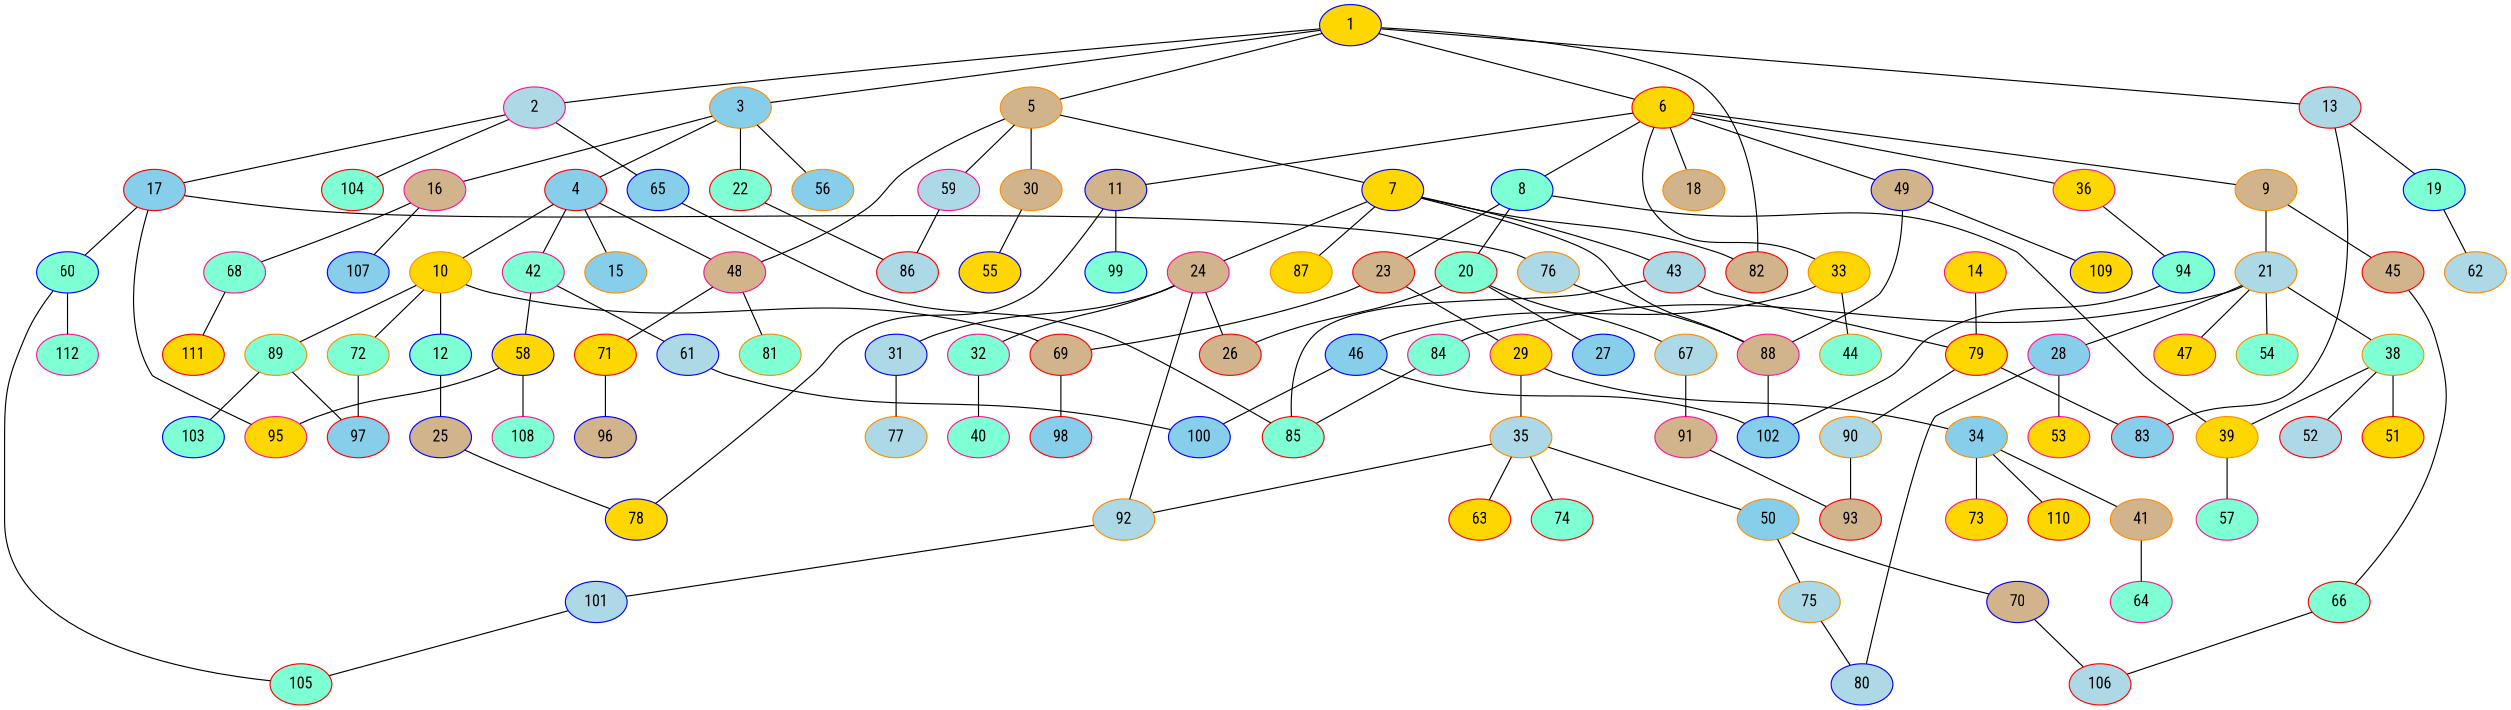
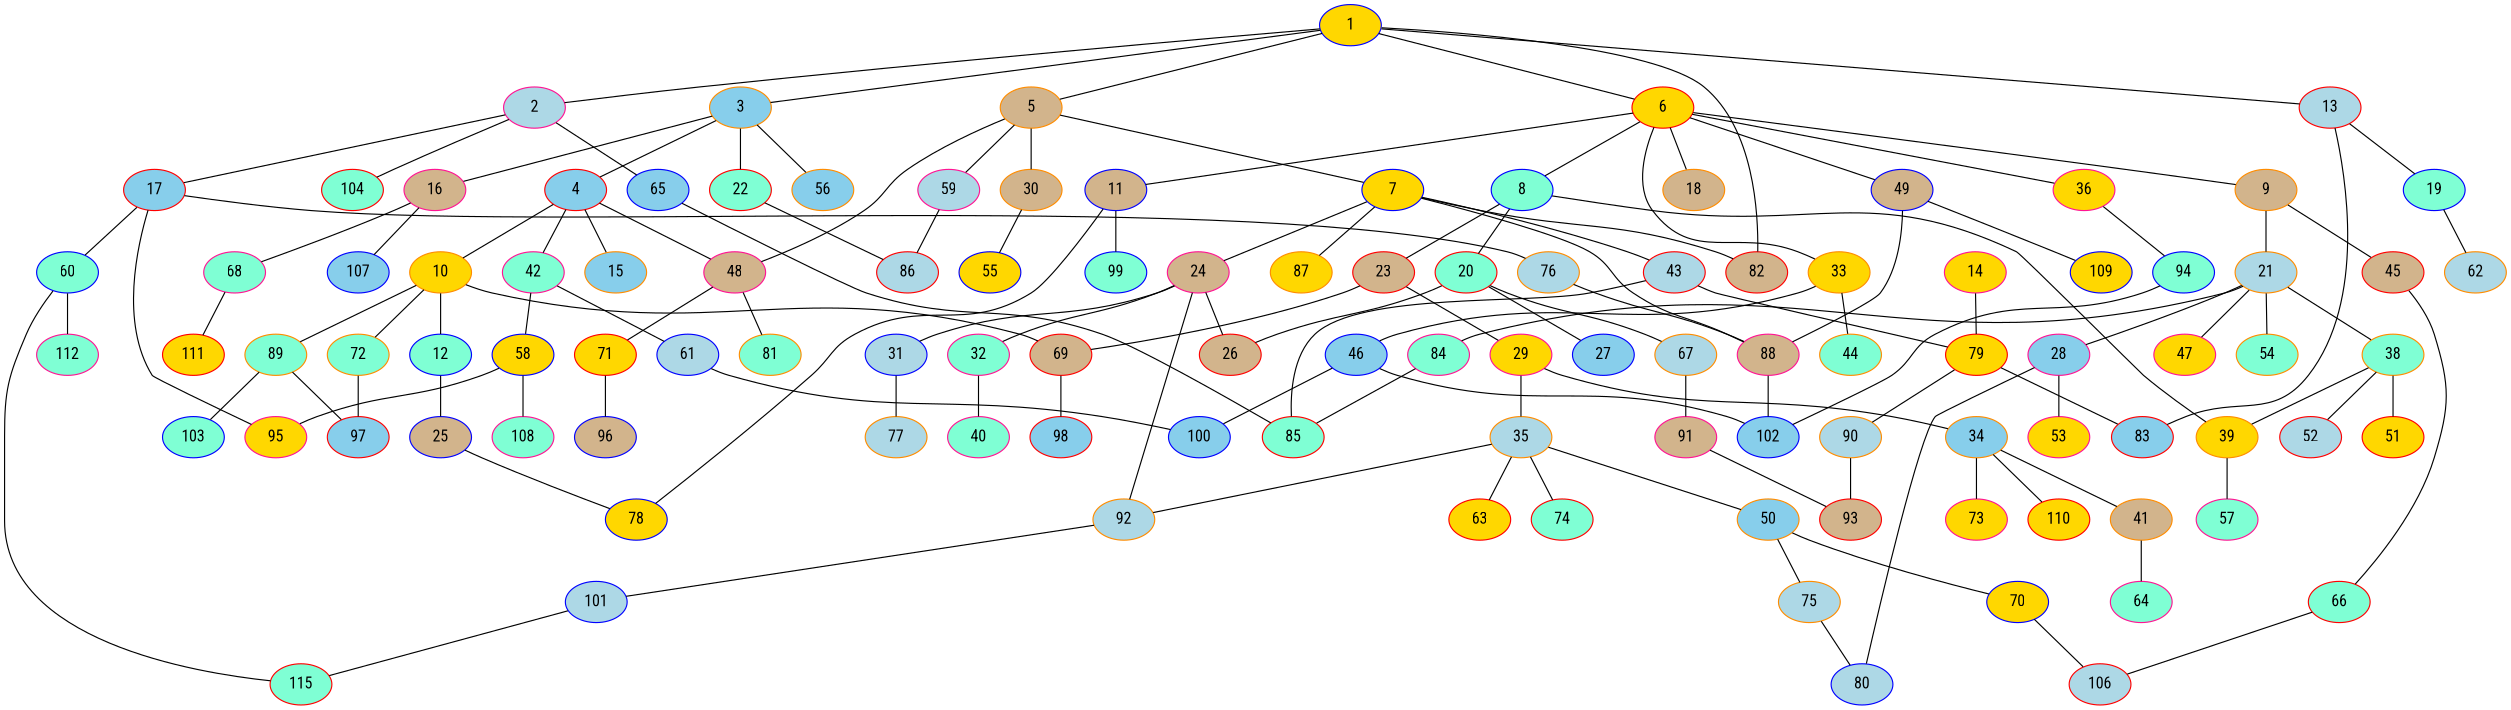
node "70": fillcolor tan -> gold
node "105": label "105" -> "115"
